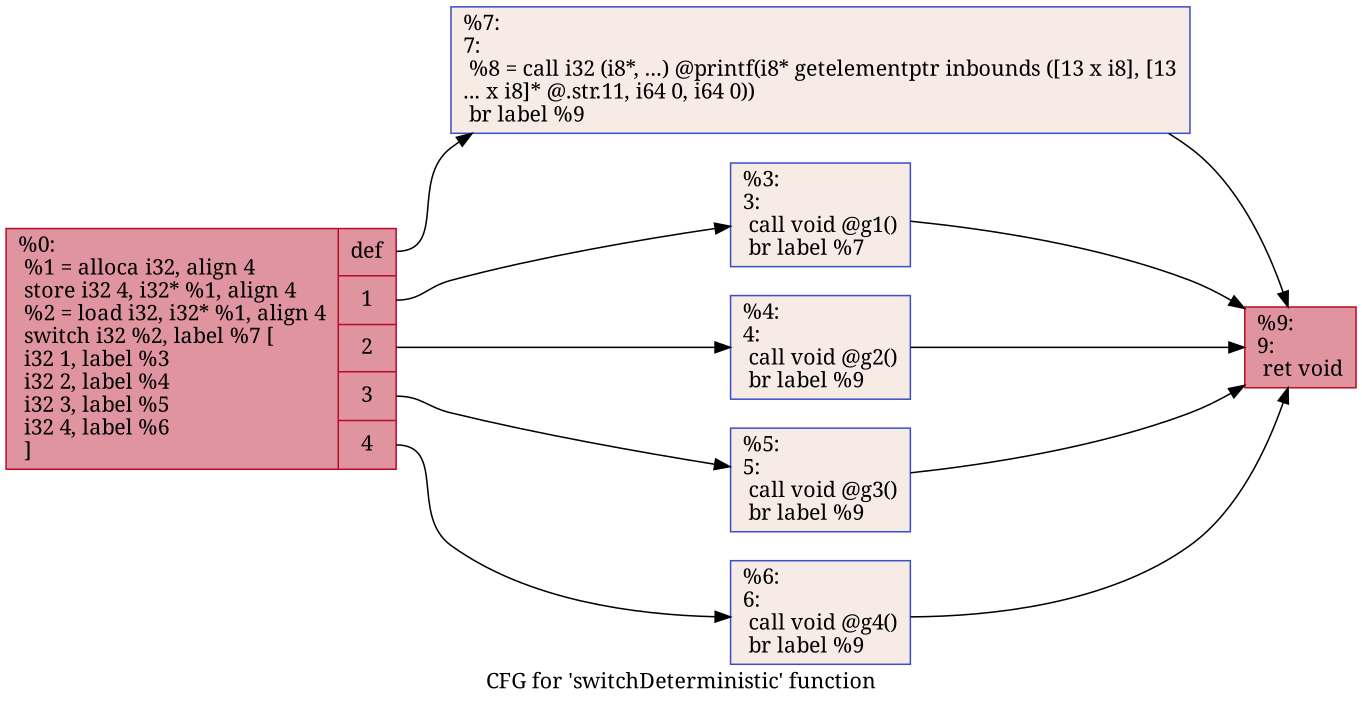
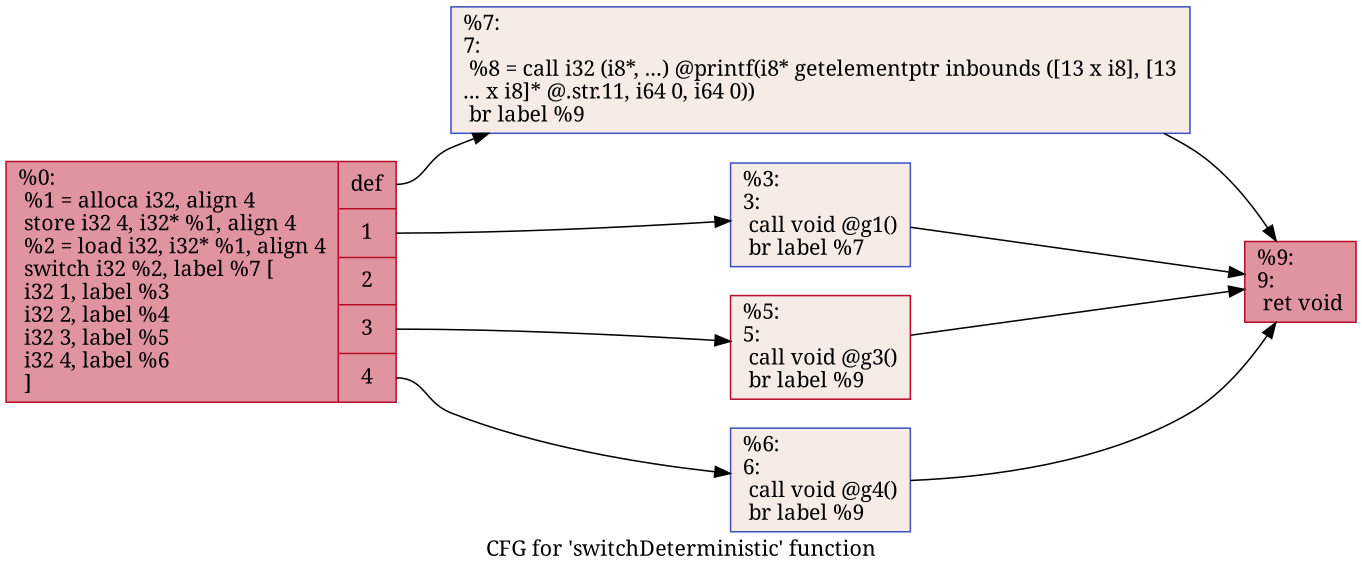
node "%4:": removed
node "%5:": color #3d50c3ff -> #b70d28ff
